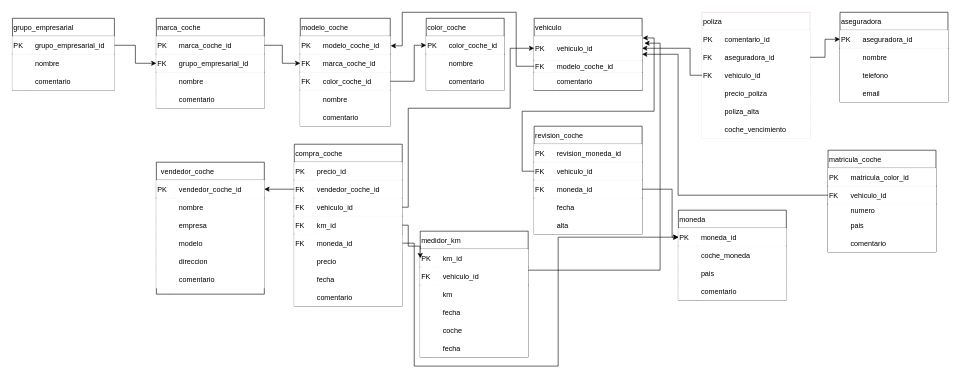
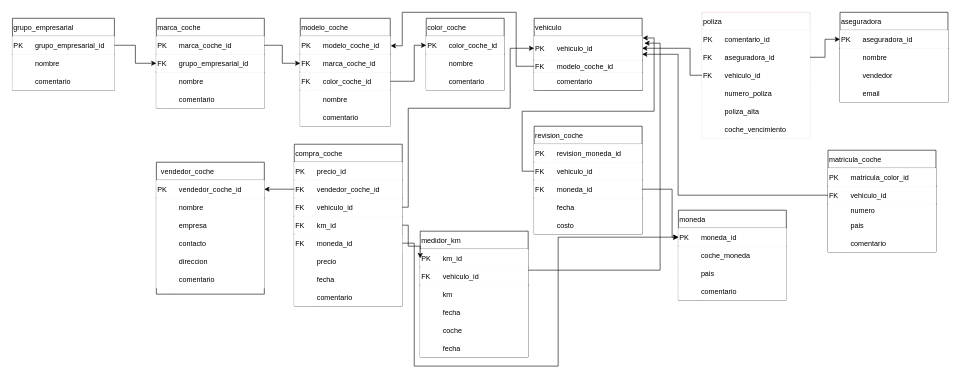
node "telefono": label "telefono" -> "vendedor"
node "precio_poliza": label "precio_poliza" -> "numero_poliza"
node "alta": label "alta" -> "costo"
node "modelo": label "modelo" -> "contacto"
